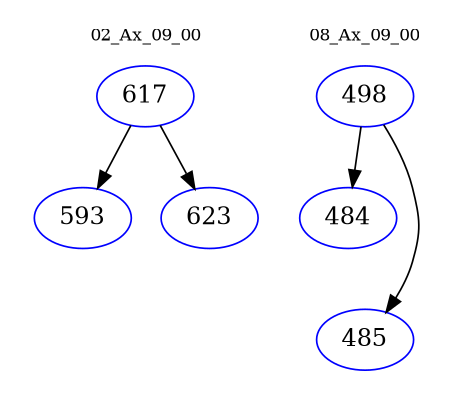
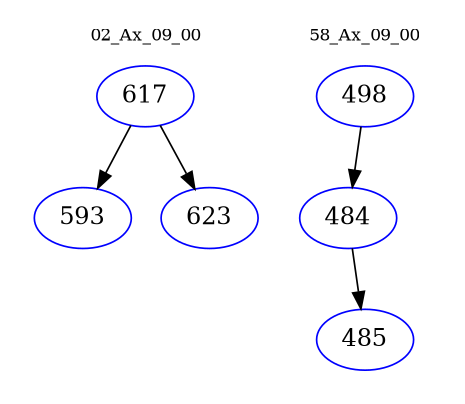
cluster "08_Ax_09_00": label "08_Ax_09_00" -> "58_Ax_09_00"
edge "498" -> "485": now "484" -> "485"
